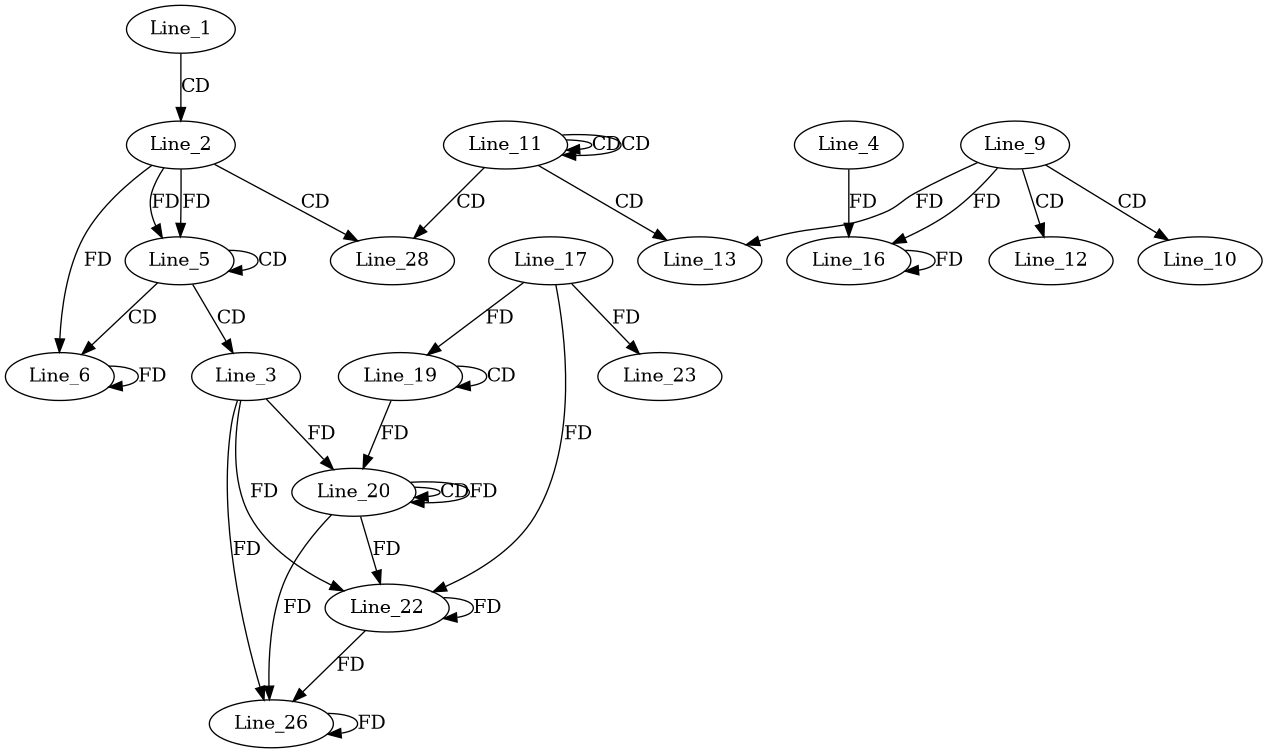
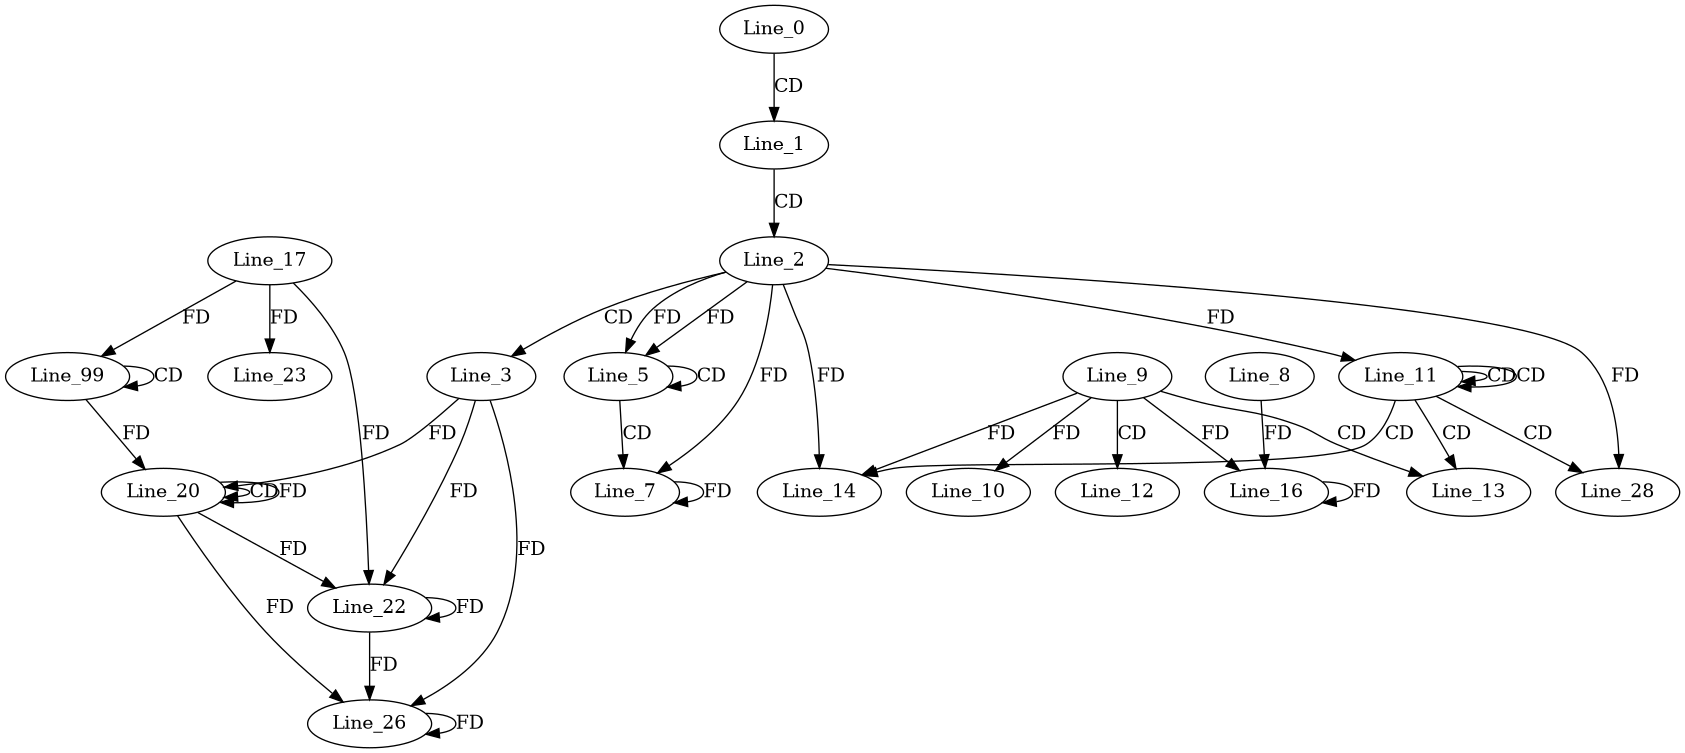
node "Line_0": added
node "Line_4": label "Line_4" -> "Line_8"
edge "Line_2" -> "Line_28": label "CD" -> "FD"
edge "Line_9" -> "Line_13": label "FD" -> "CD"
edge "Line_9" -> "Line_10": label "CD" -> "FD"
edge "Line_2" -> "Line_11": added, label "FD"
edge "Line_5" -> "Line_3": now "Line_2" -> "Line_3"
node "Line_6": label "Line_6" -> "Line_7"
node "Line_19": label "Line_19" -> "Line_99"
node "Line_14": added
